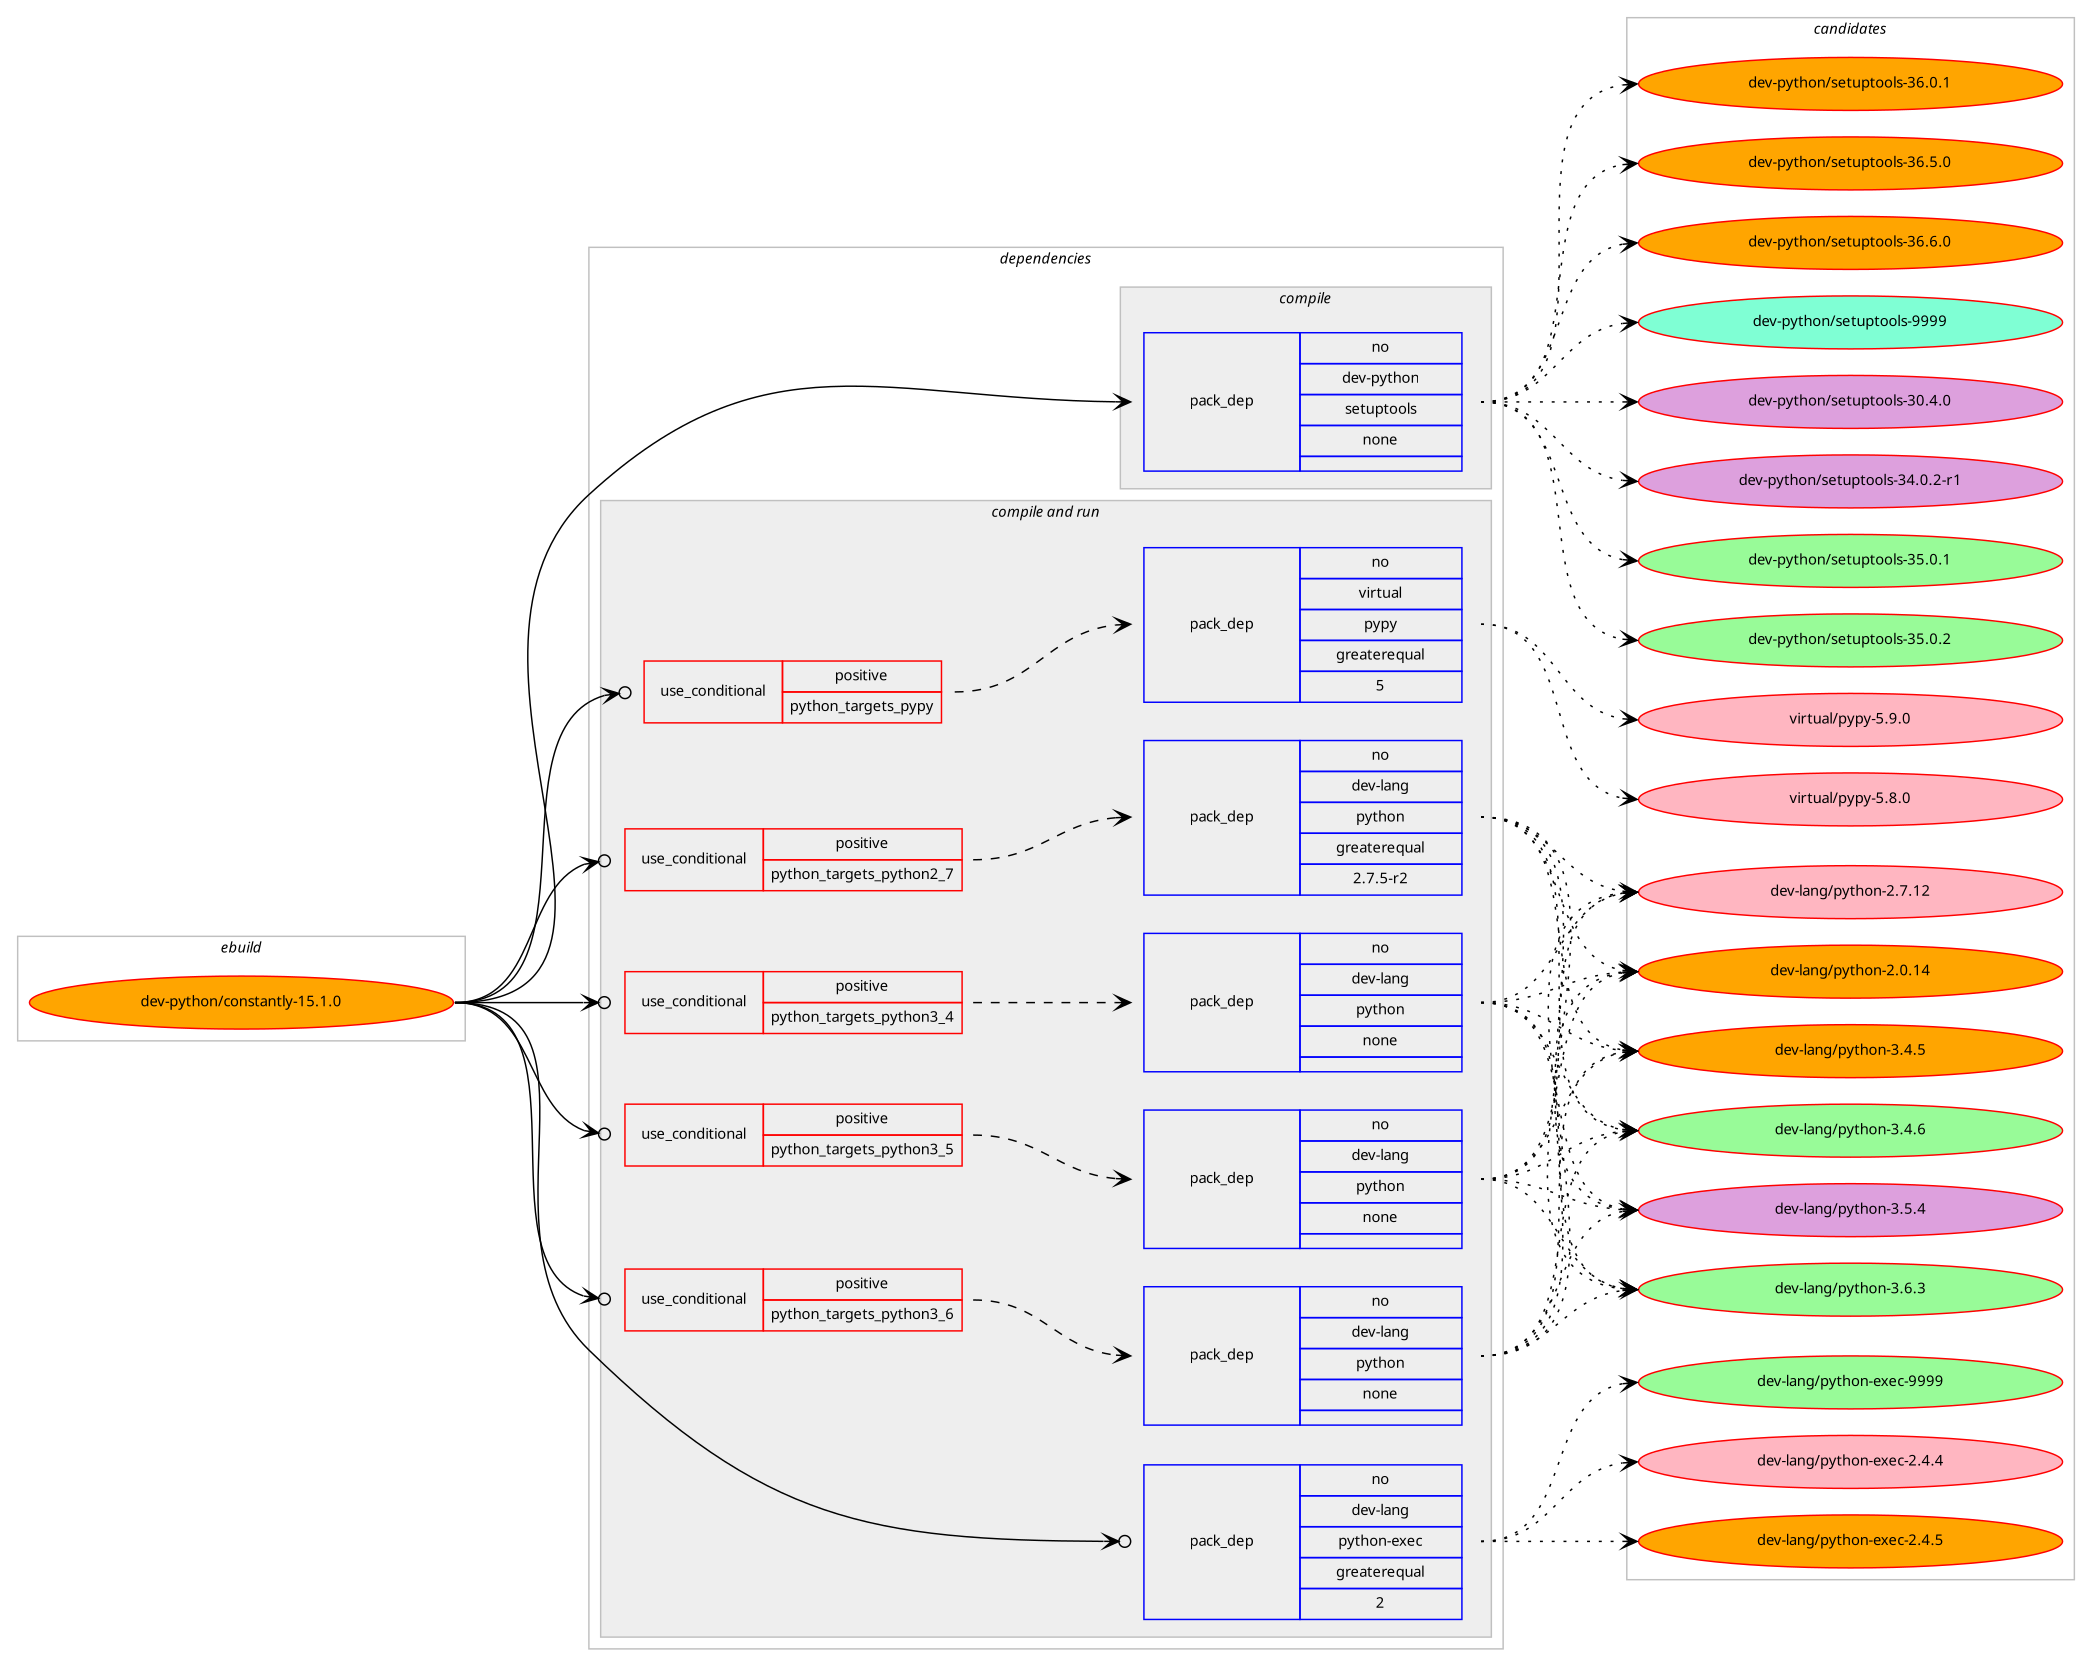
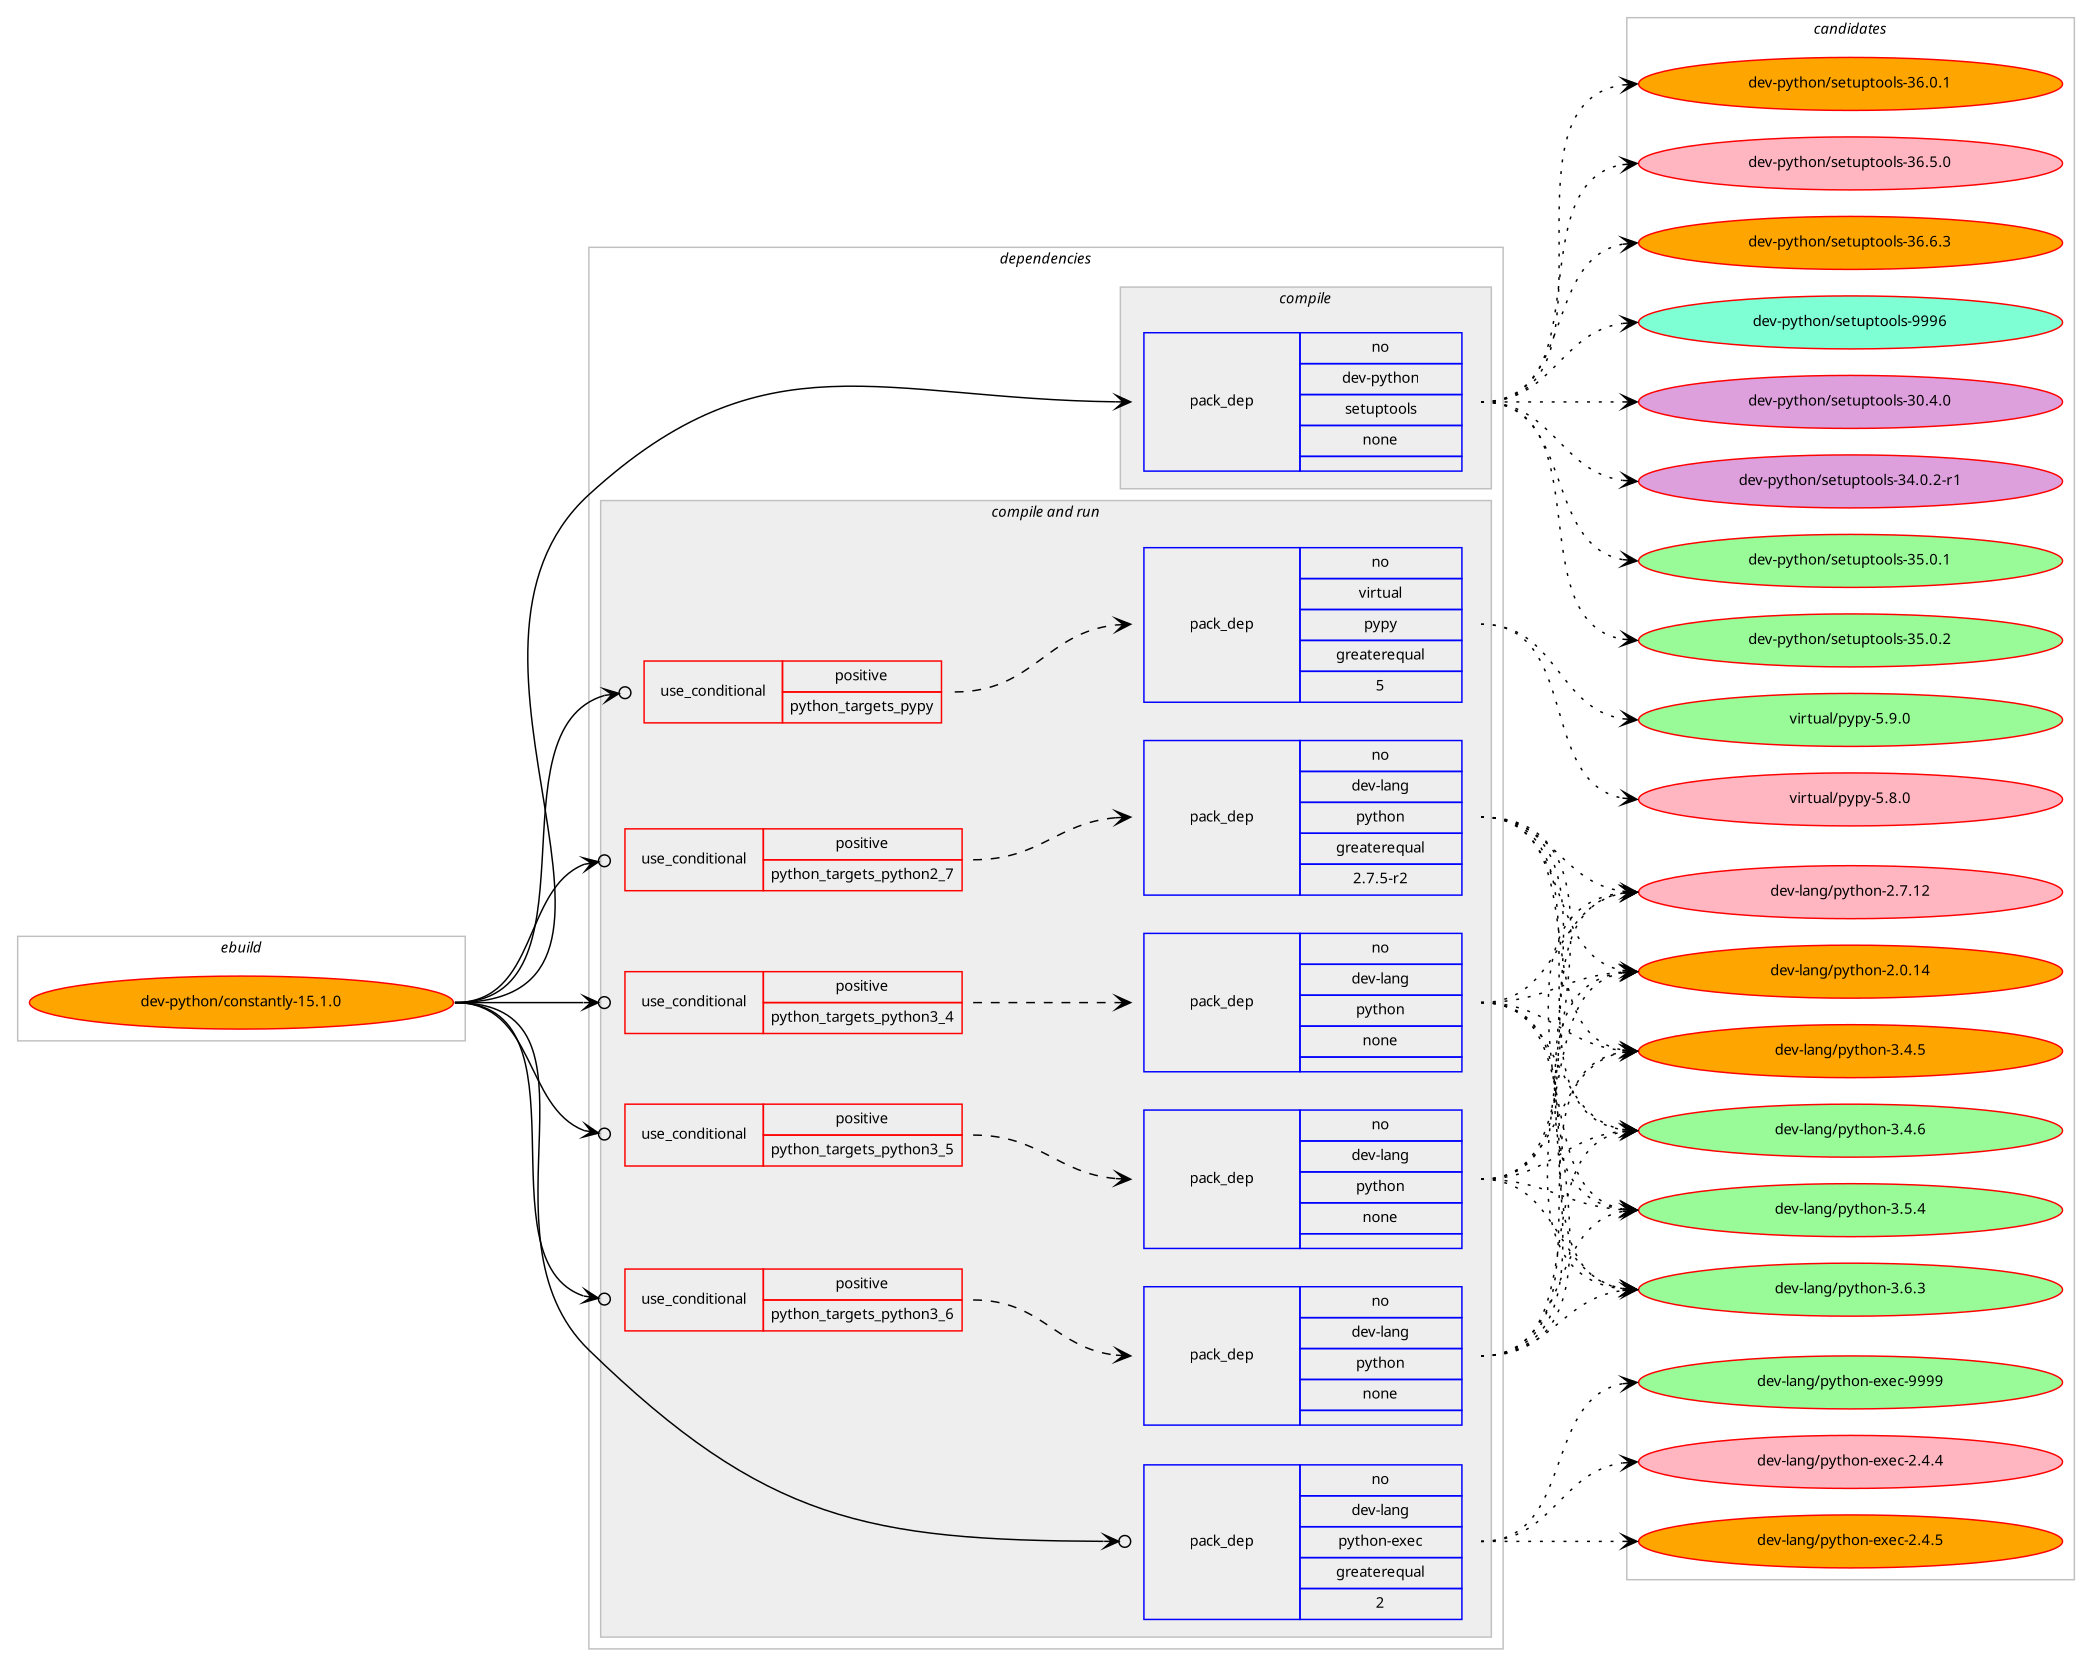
node "dev-python/setuptools-36.5.0": fillcolor orange -> lightpink
node "dev-python/setuptools-36.6.0": label "dev-python/setuptools-36.6.0" -> "dev-python/setuptools-36.6.3"
node "dev-python/setuptools-9999": label "dev-python/setuptools-9999" -> "dev-python/setuptools-9996"
node "virtual/pypy-5.9.0": fillcolor lightpink -> palegreen
node "dev-lang/python-3.5.4": fillcolor plum -> palegreen
